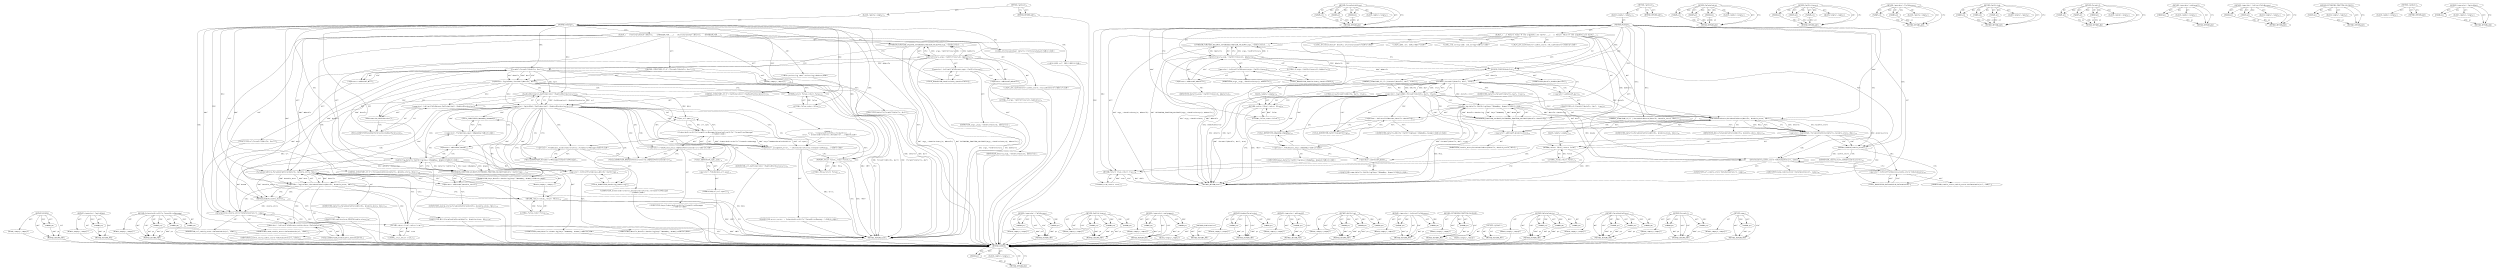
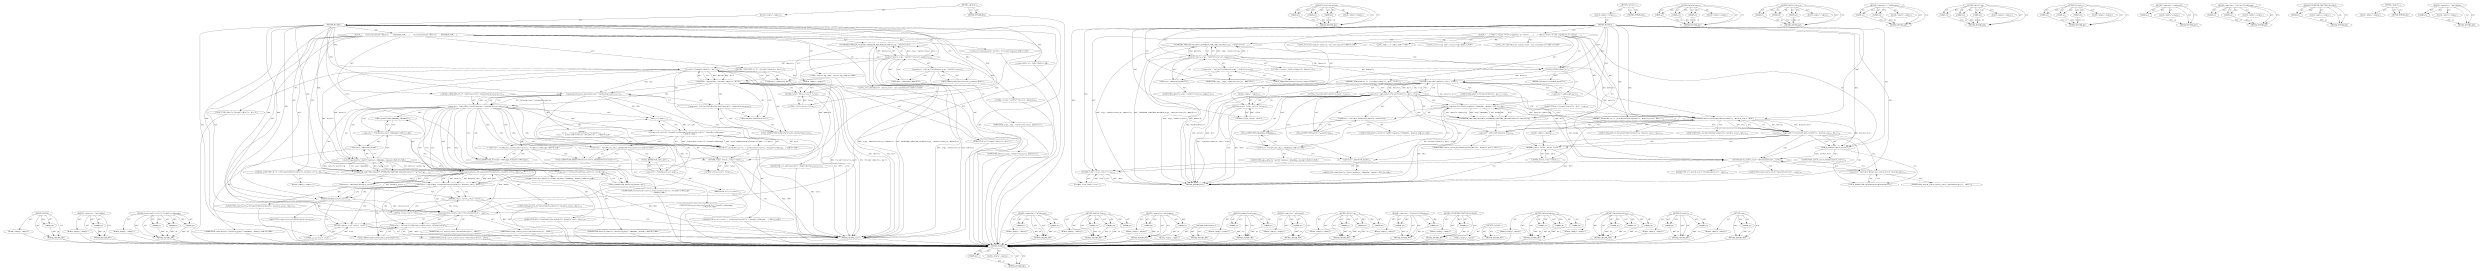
edge "(<operator>.logicalNot,!ParseUrl(details, &url))" -> "(ParseUrl,ParseUrl(details, &url))": added, label "AST:"
